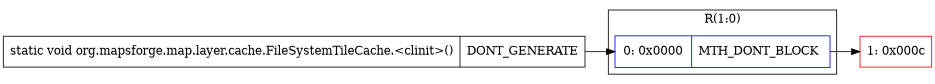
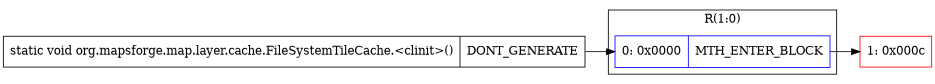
node "0: 0x0000": text "MTH_DONT_BLOCK" -> "MTH_ENTER_BLOCK"
